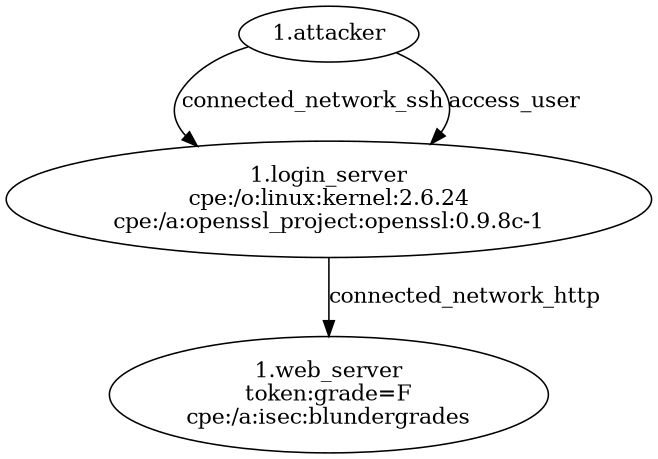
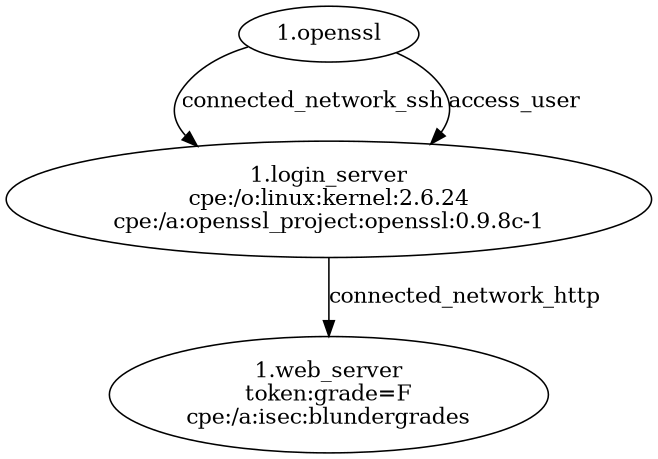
node "1.attacker": label "1.attacker" -> "1.openssl"
